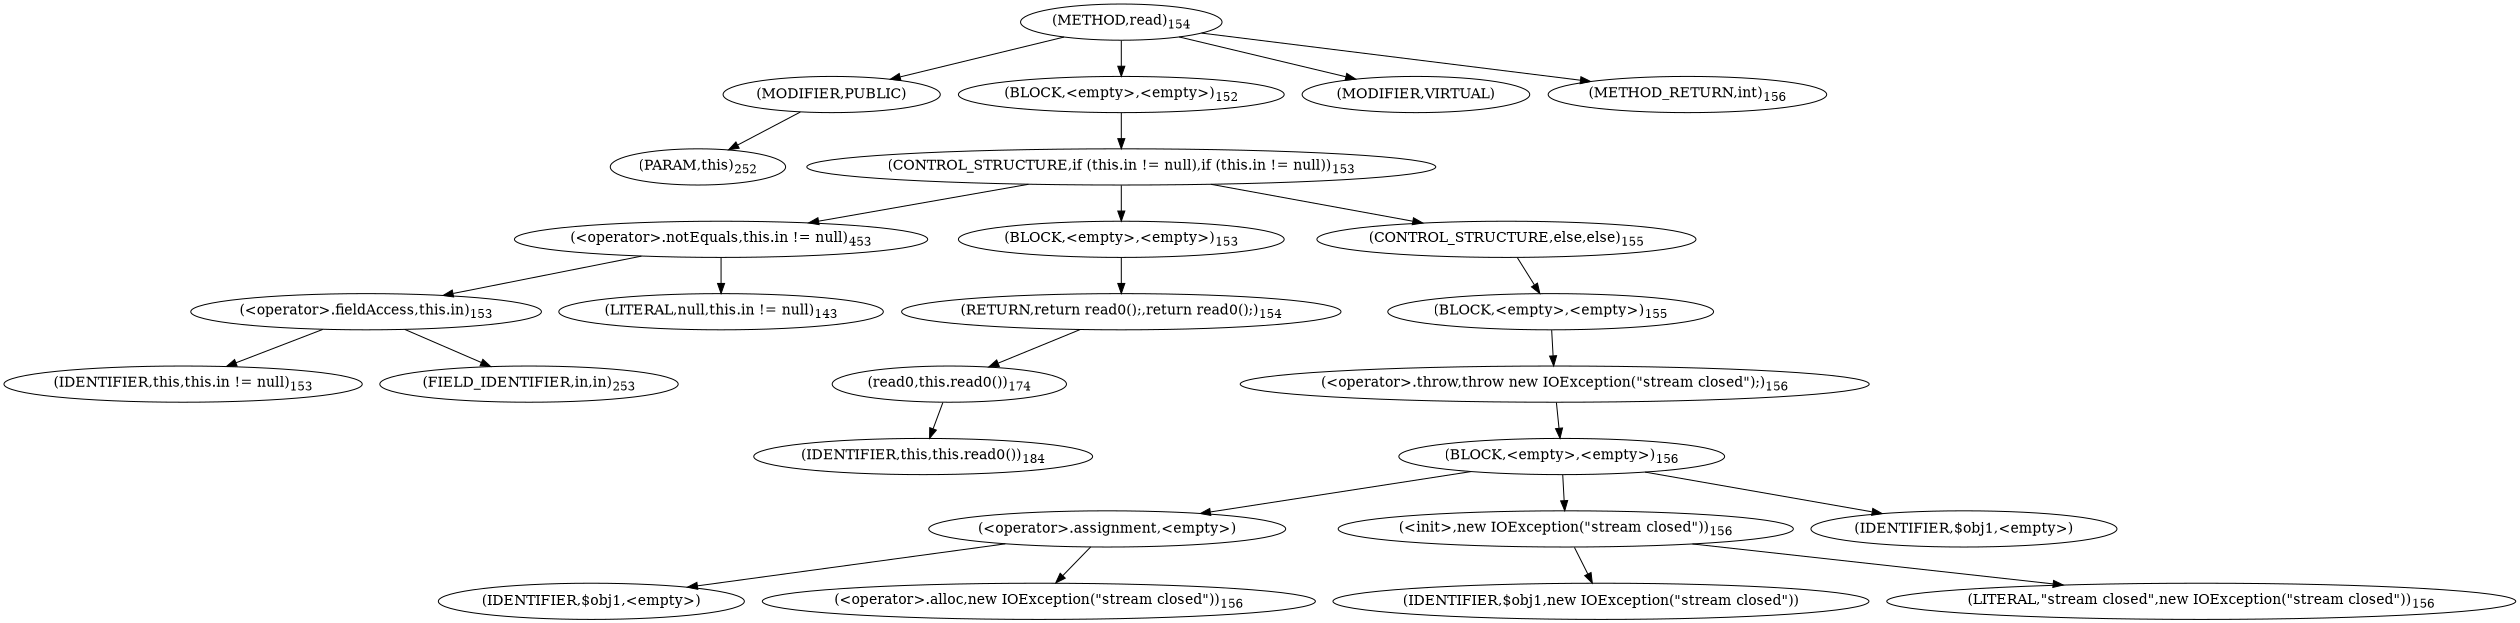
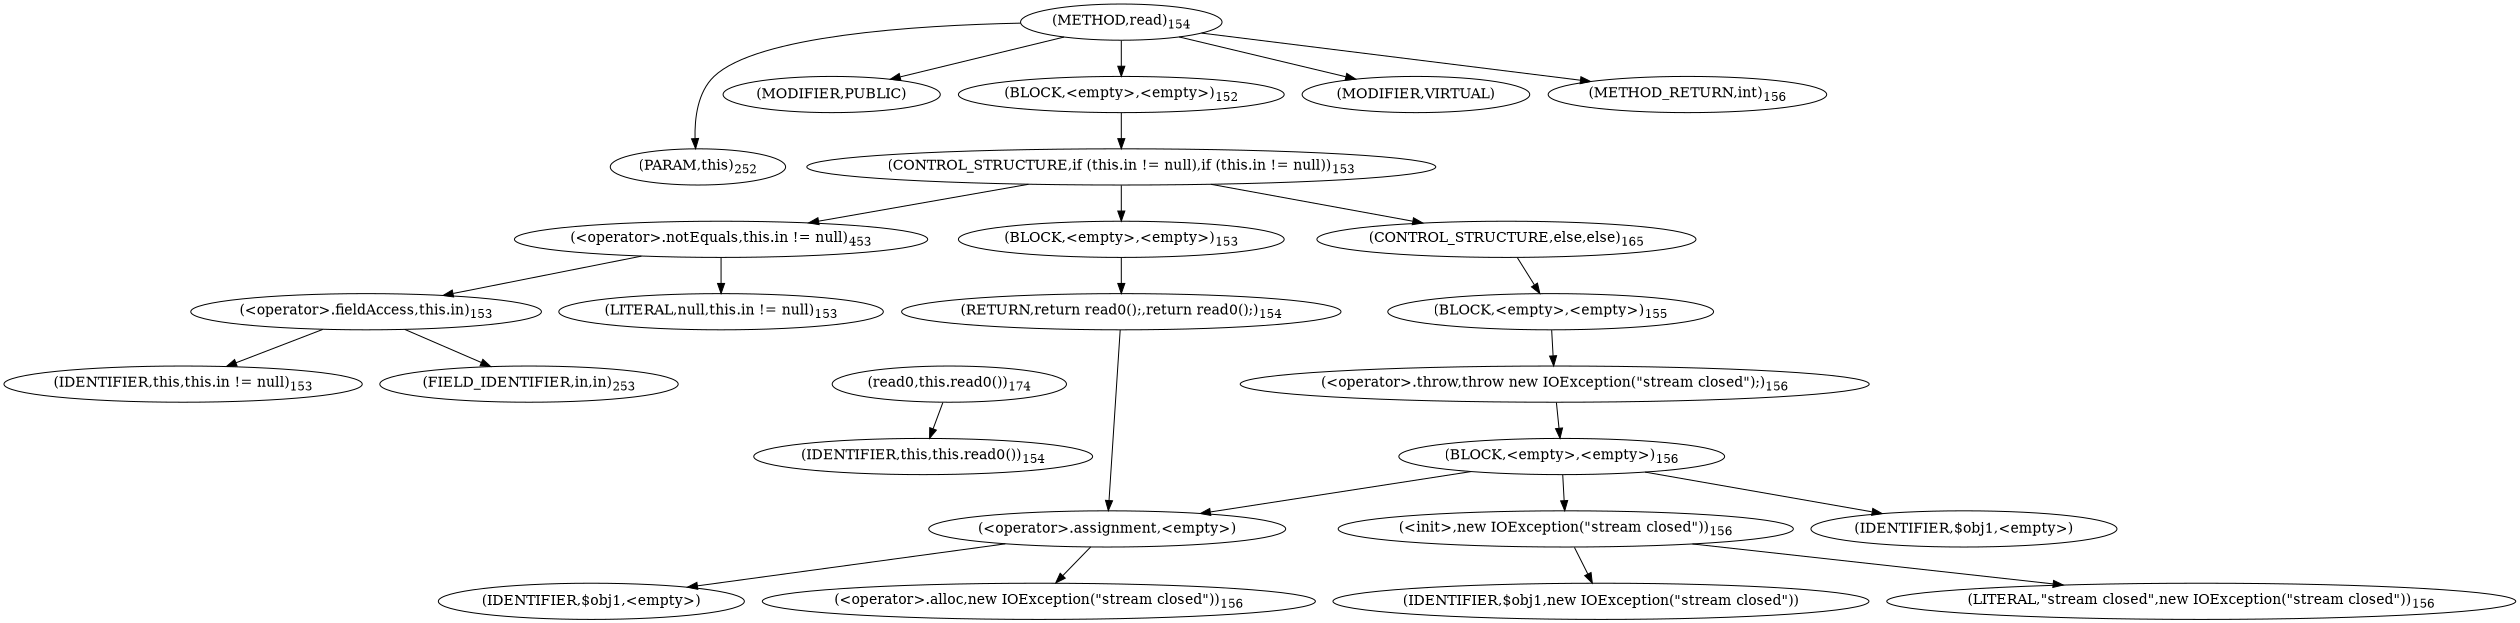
edge "(MODIFIER,PUBLIC)" -> "(PARAM,this)": now "(METHOD,read)" -> "(PARAM,this)"
node "(CONTROL_STRUCTURE,else,else)": text "155" -> "165"
node "(LITERAL,null,this.in != null)": text "143" -> "153"
edge "(RETURN,return read0();,return read0();)" -> "(read0,this.read0())": now "(RETURN,return read0();,return read0();)" -> "(<operator>.assignment,<empty>)"
node "(IDENTIFIER,this,this.read0())": text "184" -> "154"
